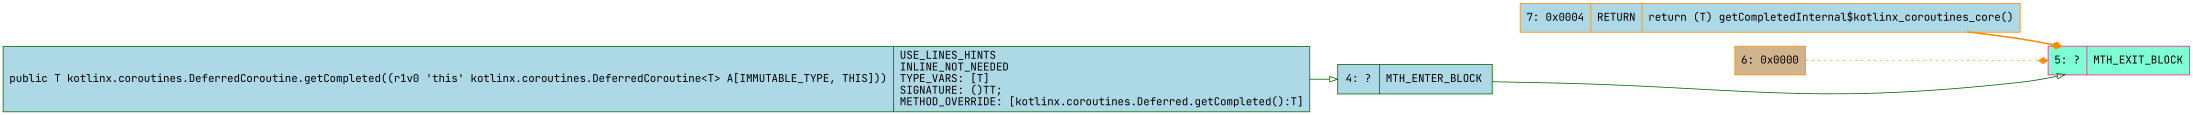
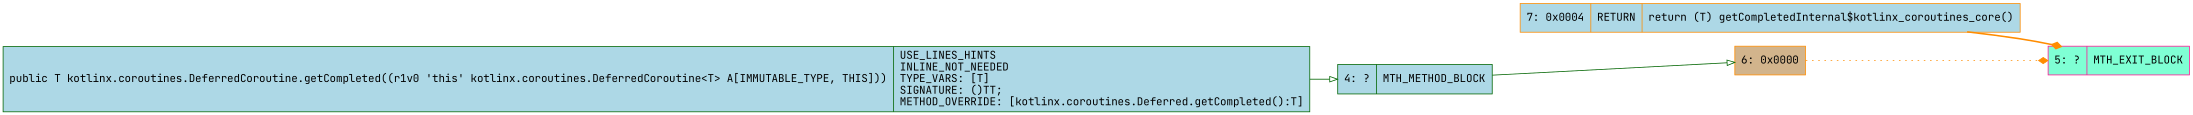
node "4: ?": text "MTH_ENTER_BLOCK" -> "MTH_METHOD_BLOCK"
edge "4: ?" -> "5: ?": now "4: ?" -> "6: 0x0000"
